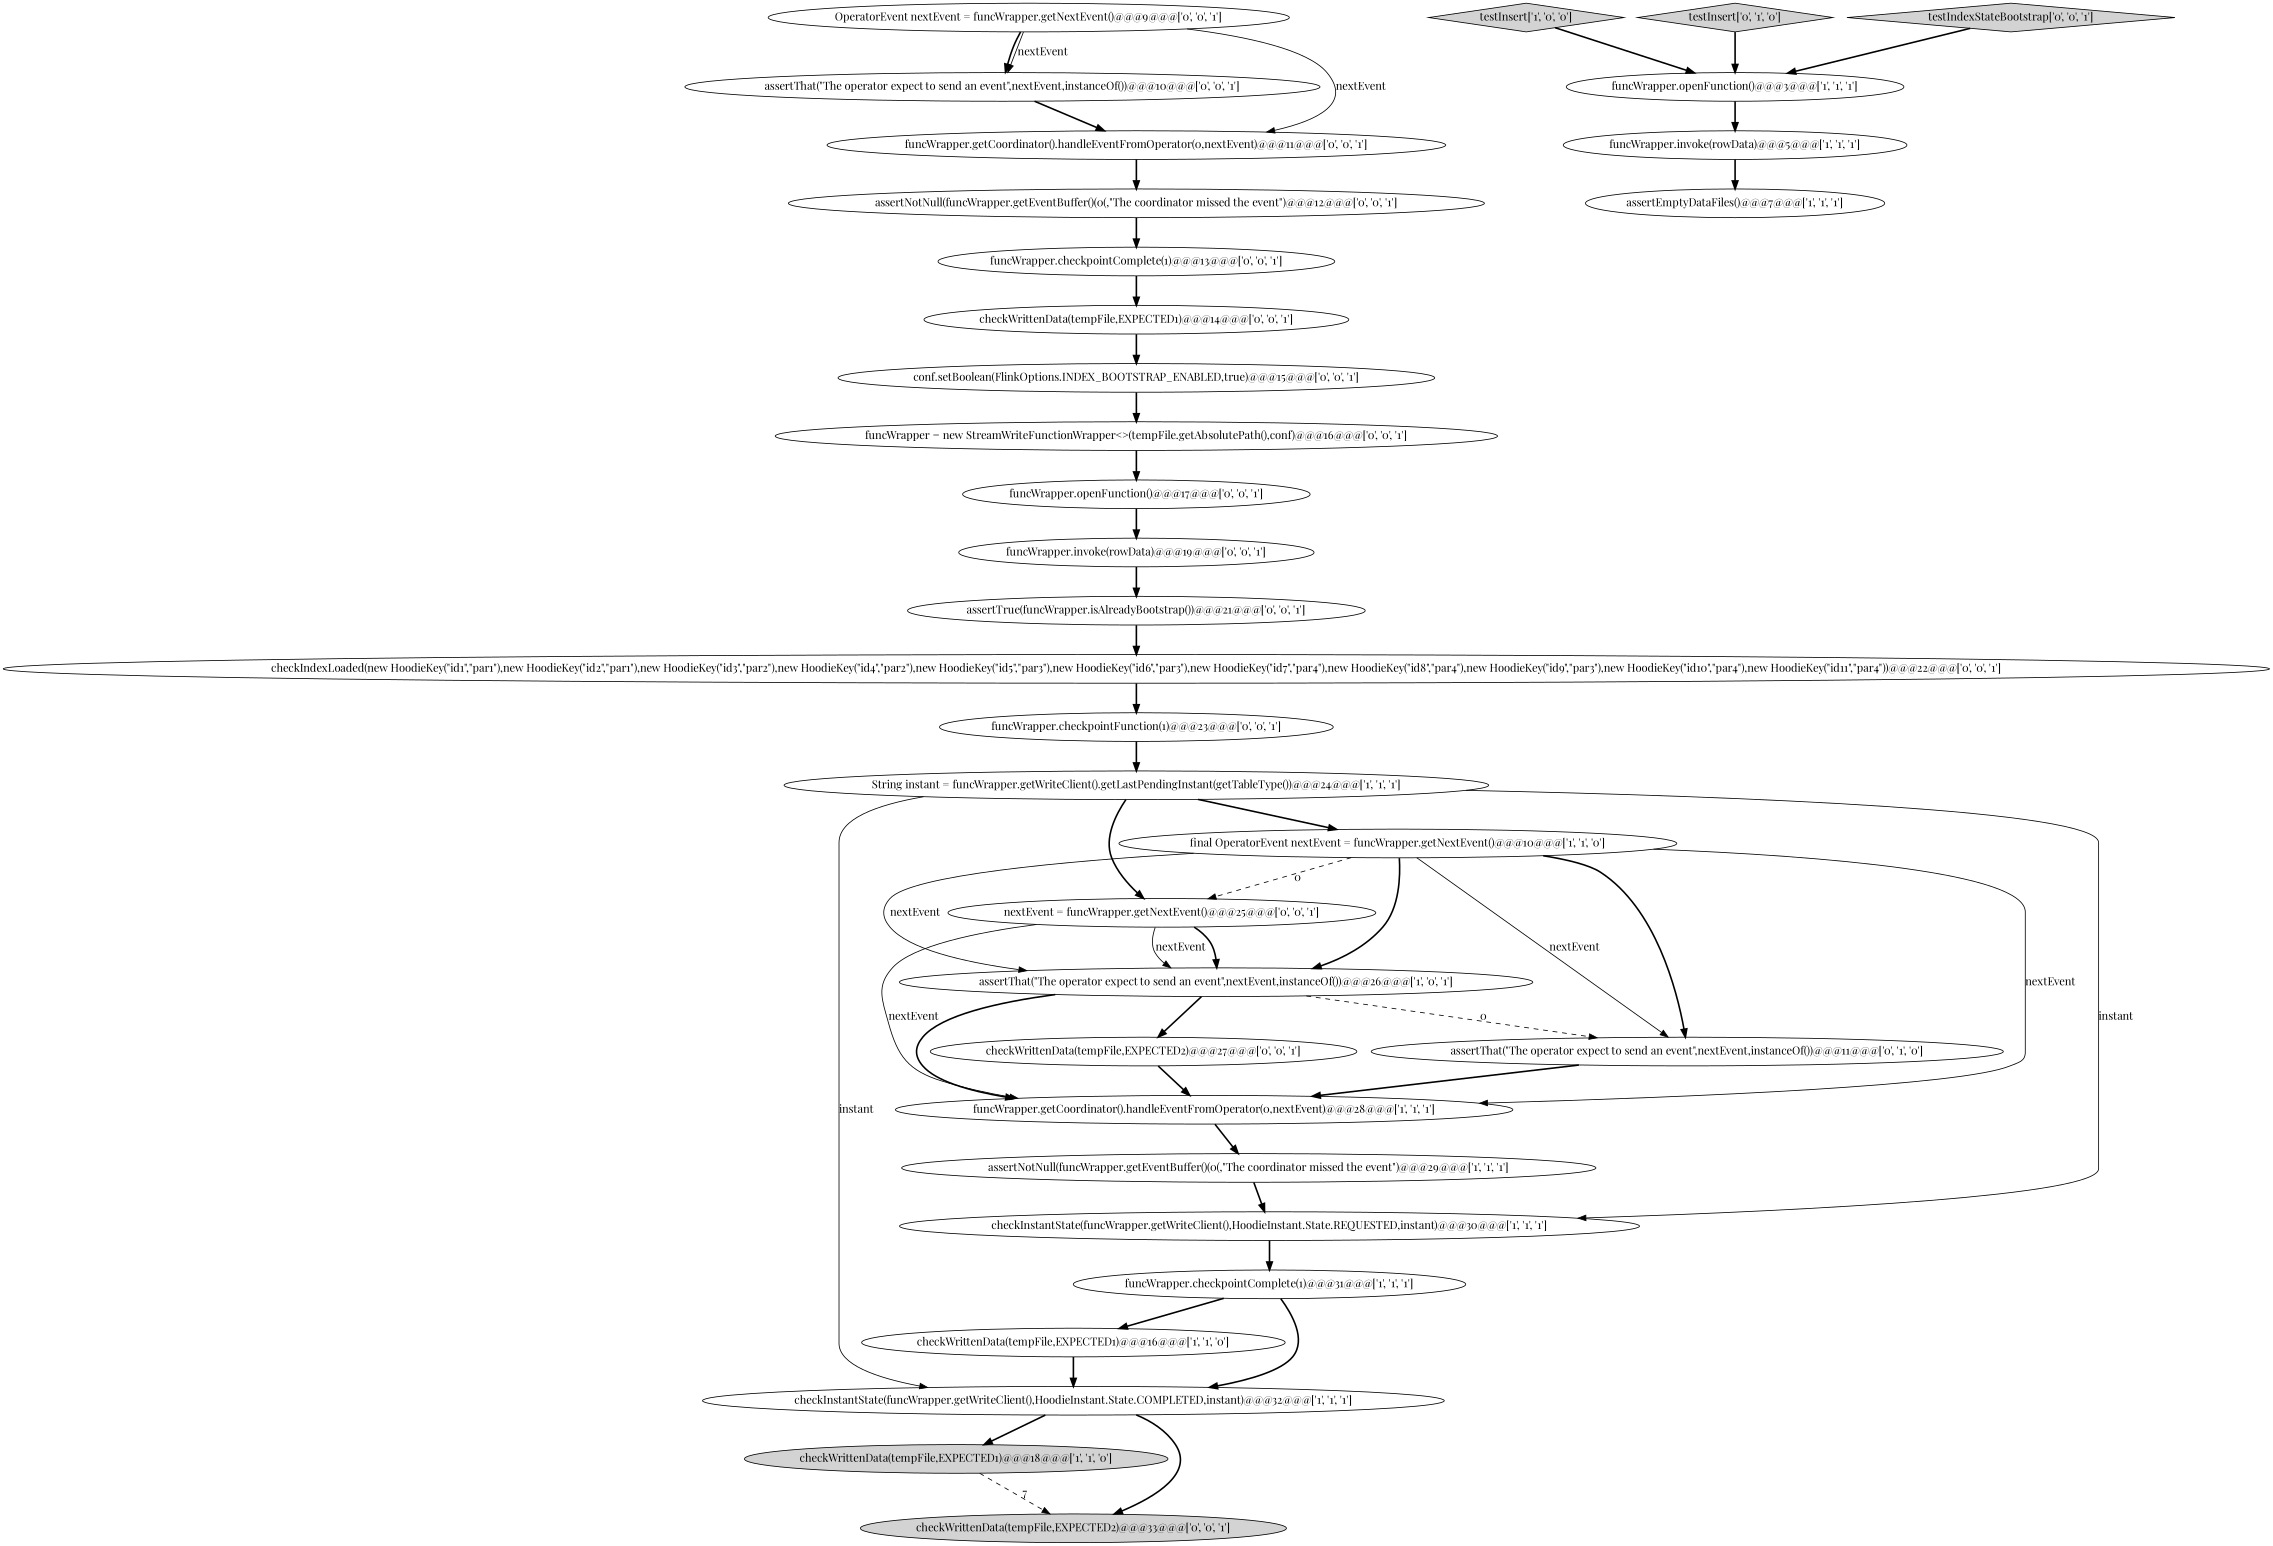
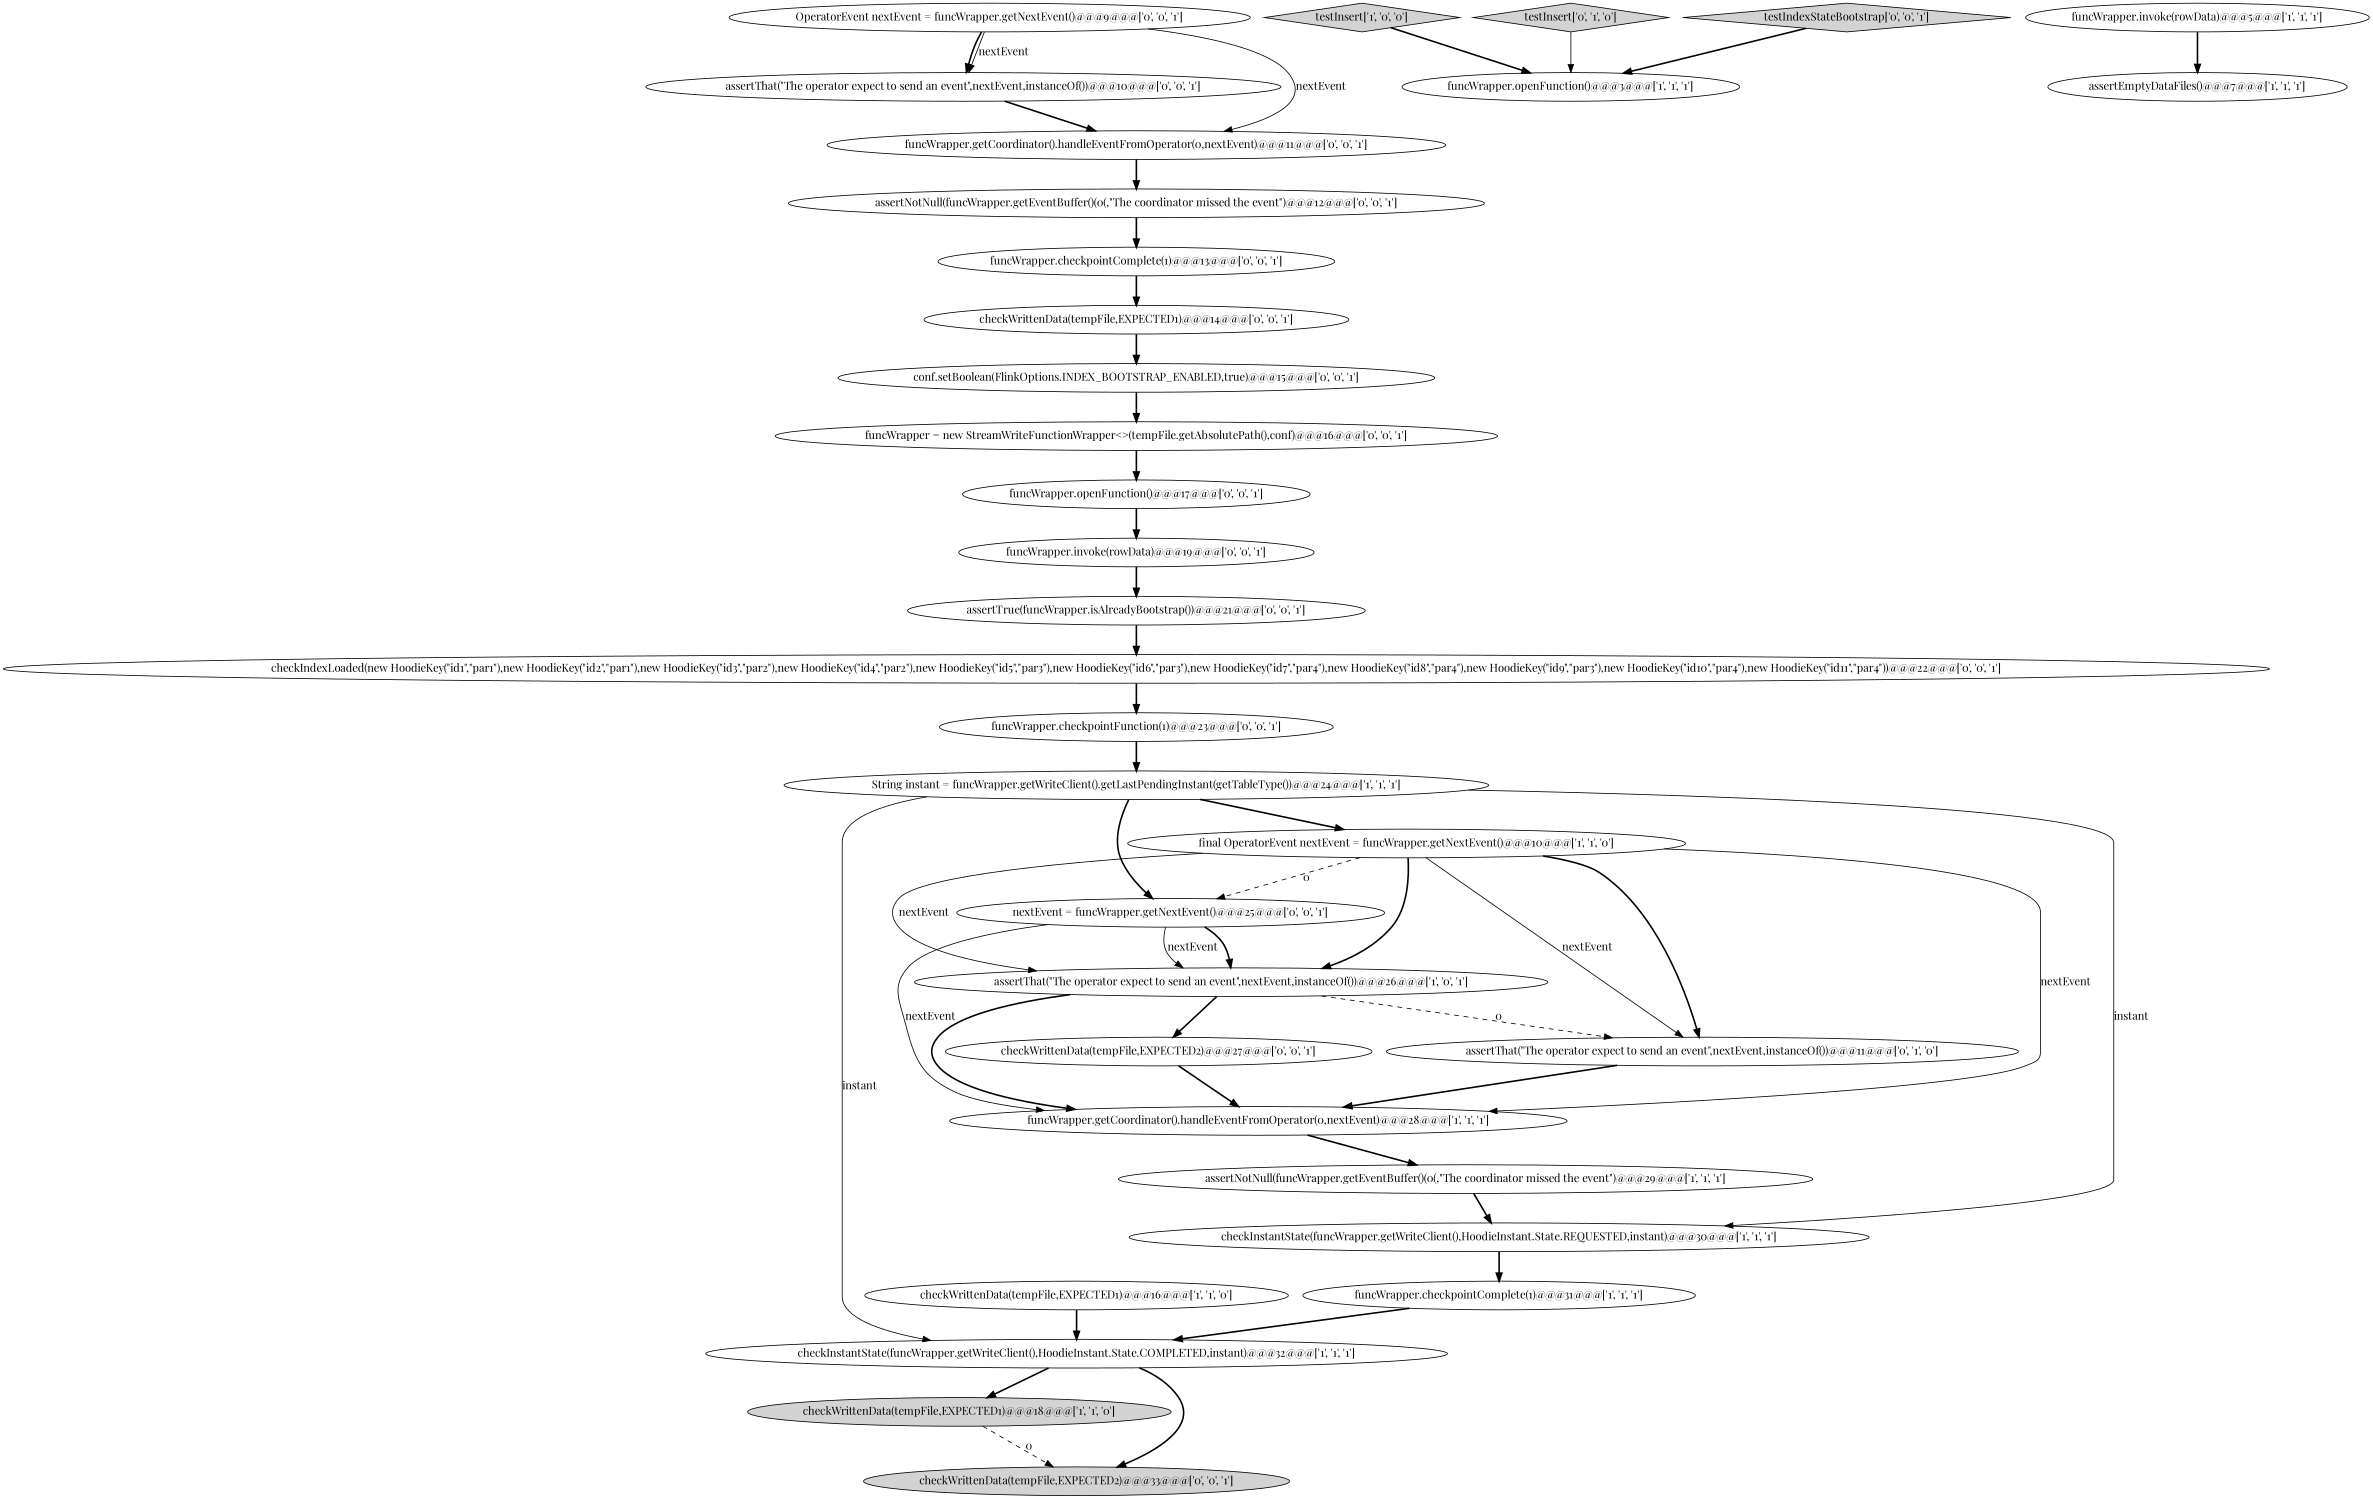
edge "testInsert['0', '1', '0']" -> "funcWrapper.openFunction()@@@3@@@['1', '1', '1']": style bold -> solid
edge "funcWrapper.openFunction()@@@3@@@['1', '1', '1']" -> "funcWrapper.invoke(rowData)@@@5@@@['1', '1', '1']": removed
edge "funcWrapper.checkpointComplete(1)@@@31@@@['1', '1', '1']" -> "checkWrittenData(tempFile,EXPECTED1)@@@16@@@['1', '1', '0']": removed
edge "checkWrittenData(tempFile,EXPECTED1)@@@18@@@['1', '1', '0']" -> "checkWrittenData(tempFile,EXPECTED2)@@@33@@@['0', '0', '1']": label "7" -> "0"
